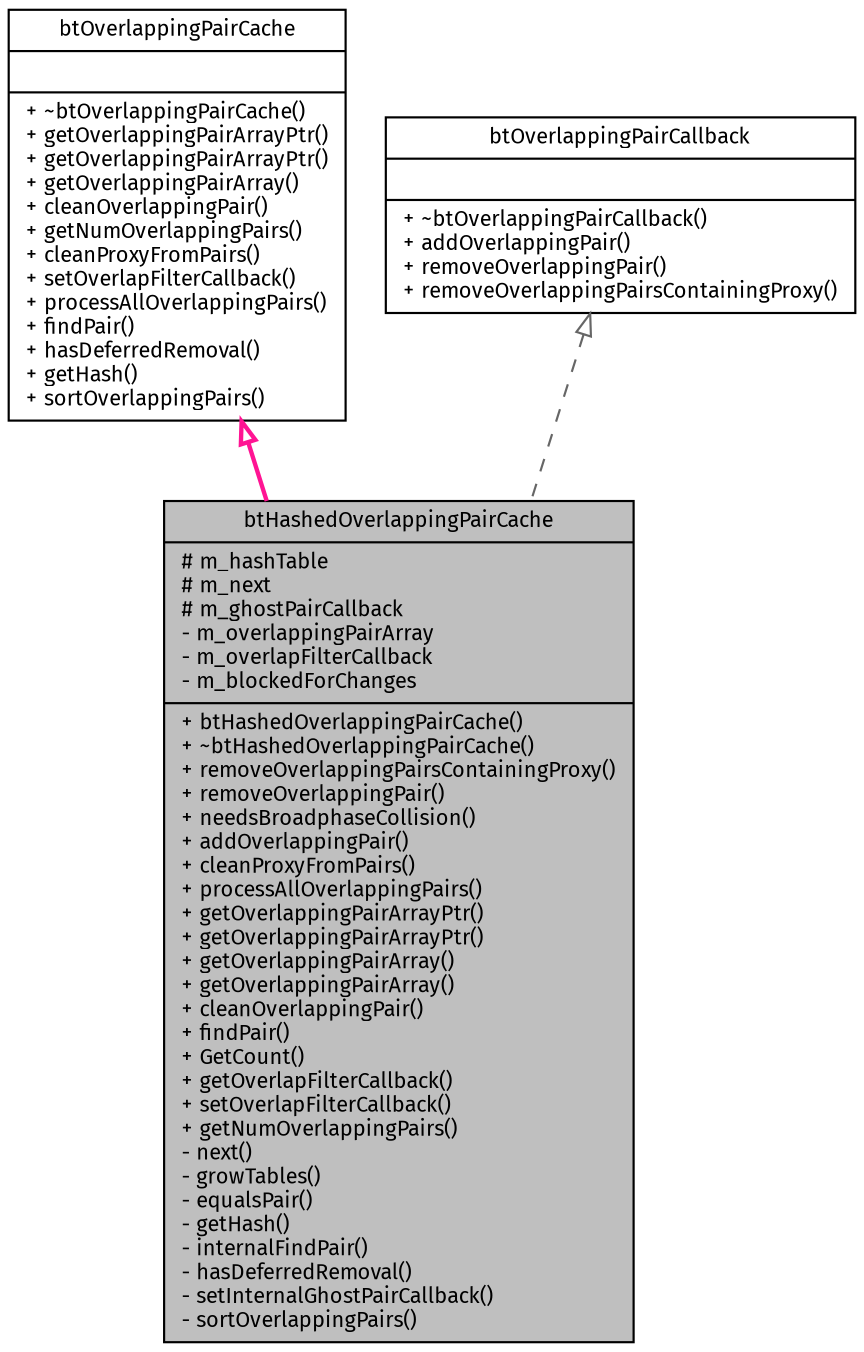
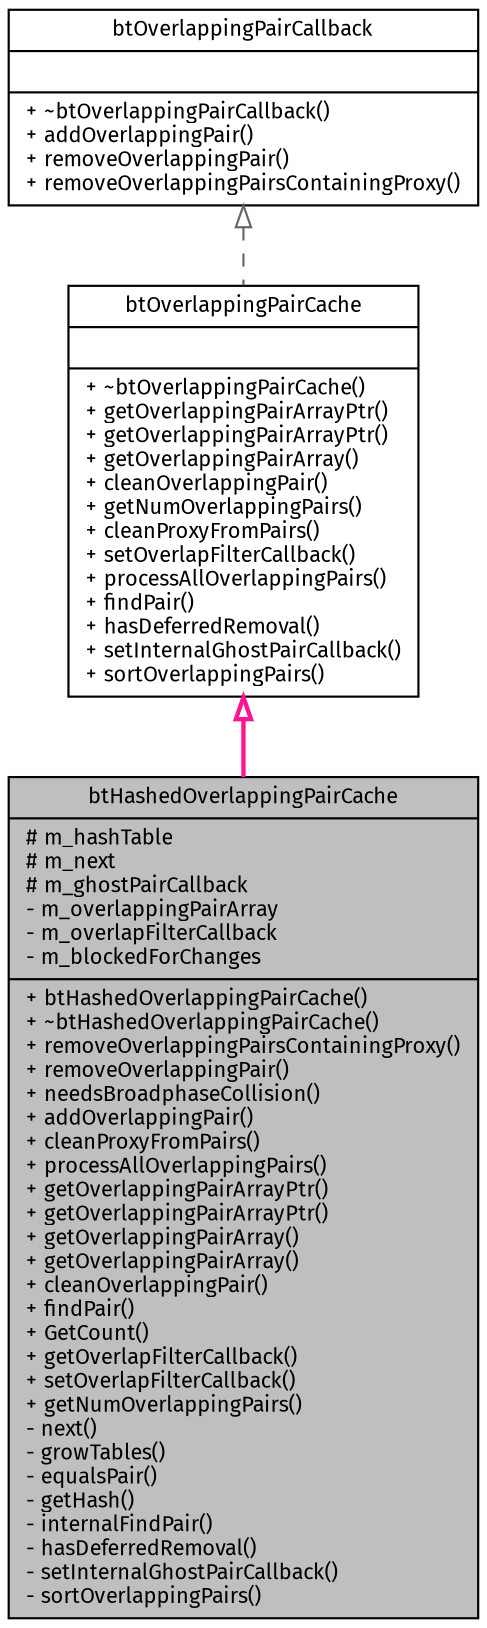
node "btOverlappingPairCache": text "+ getHash()" -> "+ setInternalGhostPairCallback()"
edge "btHashedOverlappingPairCache" -> "btOverlappingPairCallback": now "btOverlappingPairCache" -> "btOverlappingPairCallback"
